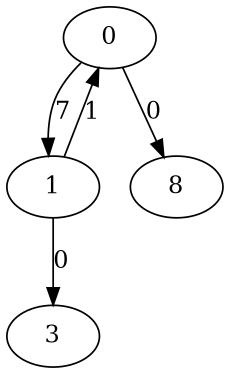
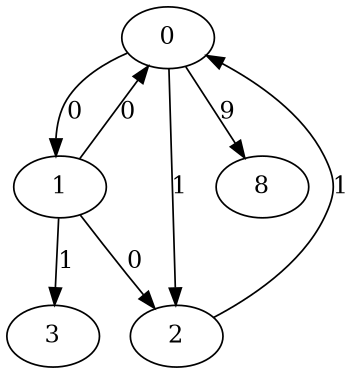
edge "0" -> "1": label "7" -> "0"
edge "1" -> "0": label "1" -> "0"
edge "0" -> "8": label "0" -> "9"
edge "1" -> "3": label "0" -> "1"
node "2": added
